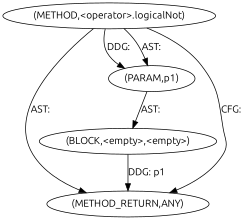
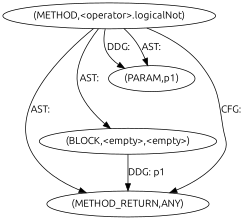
edge "(PARAM,p1)" -> "(BLOCK,<empty>,<empty>)": now "(METHOD,<operator>.logicalNot)" -> "(BLOCK,<empty>,<empty>)"
